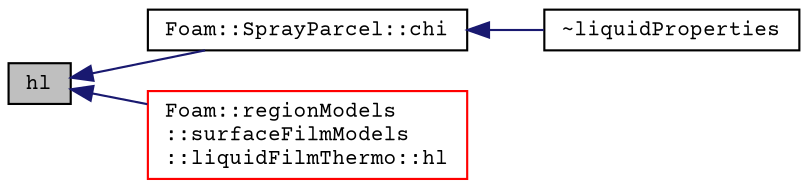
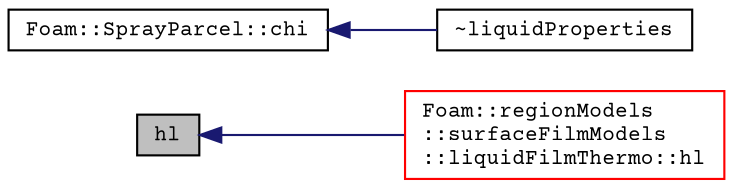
edge "Foam::SprayParcel::chi" -> "hl": removed
